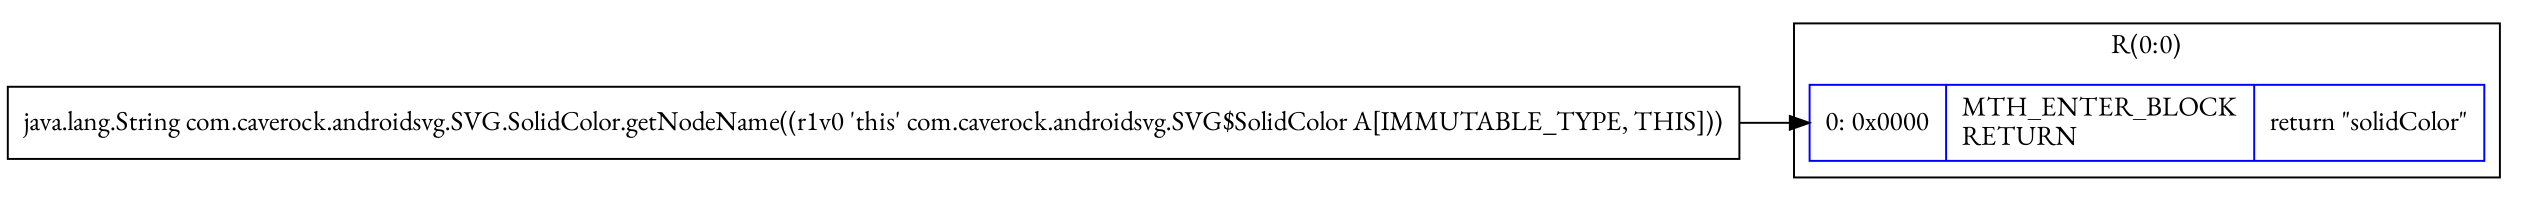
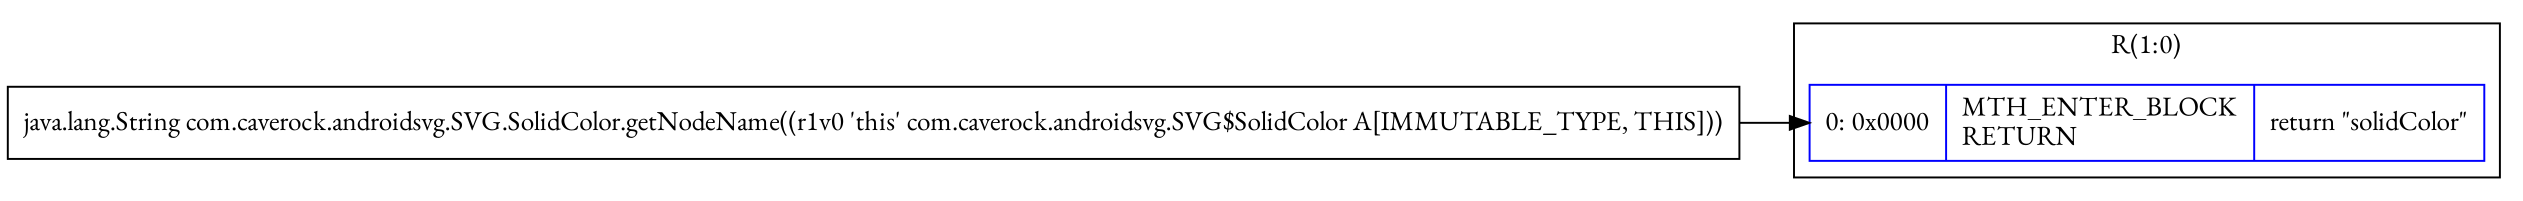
cluster "R(0:0)": label "R(0:0)" -> "R(1:0)"
